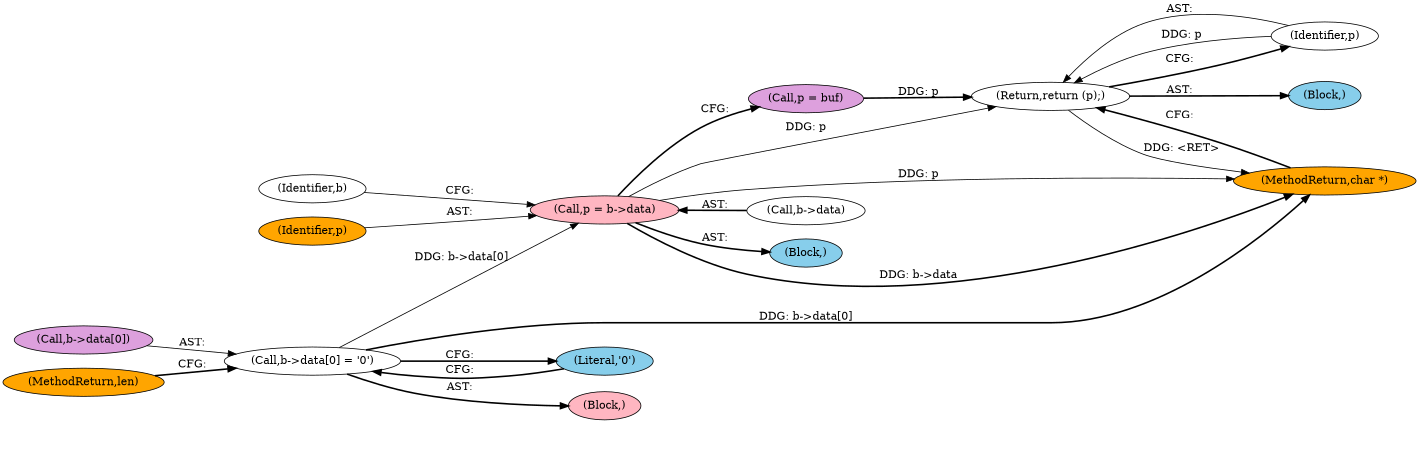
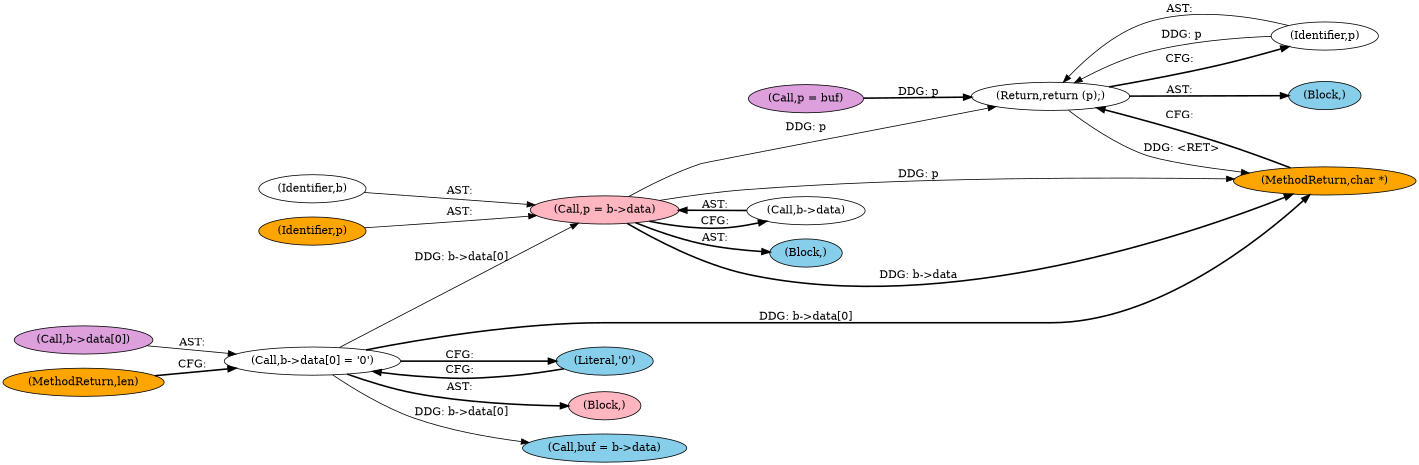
edge "(Call,p = b->data)" -> "(Call,p = buf)": now "(Call,p = b->data)" -> "(Call,b->data)"
edge "(Identifier,b)" -> "(Call,p = b->data)": label "CFG: " -> "AST: "
node "(Call,buf = b->data)": added
